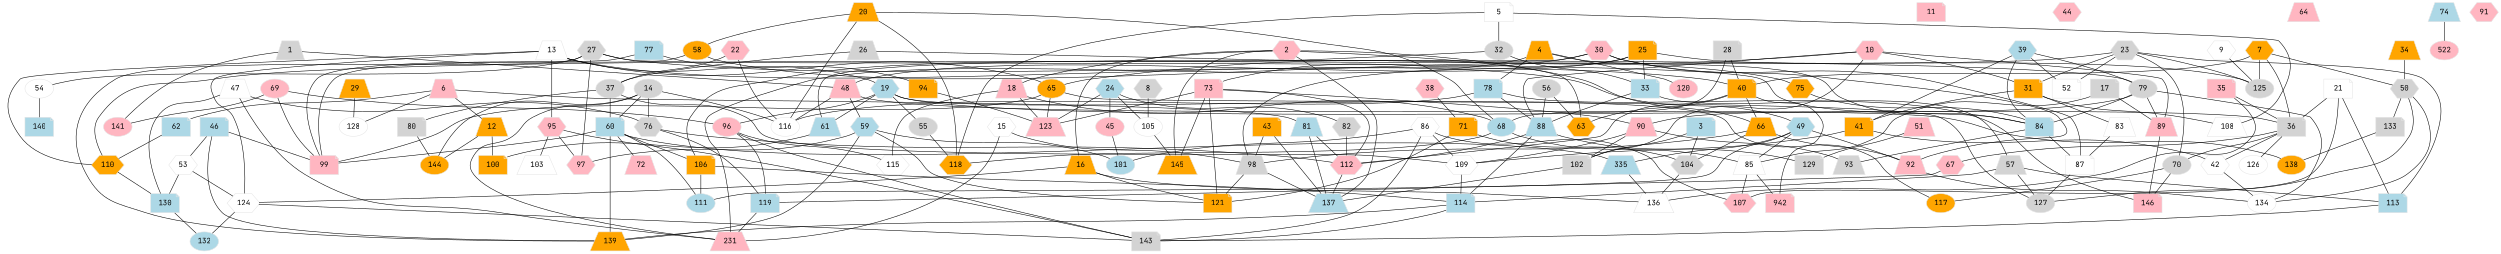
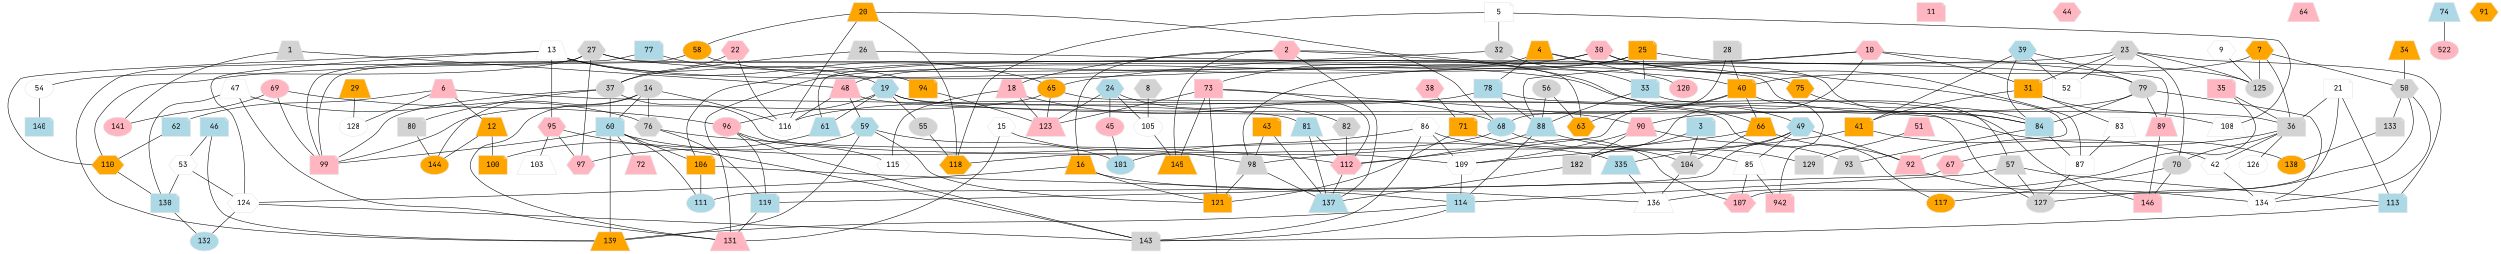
node "91": fillcolor lightpink -> orange
node "17": removed
edge "46" -- "99": now "37" -- "99"
node "102": label "102" -> "182"
node "231": label "231" -> "131"
